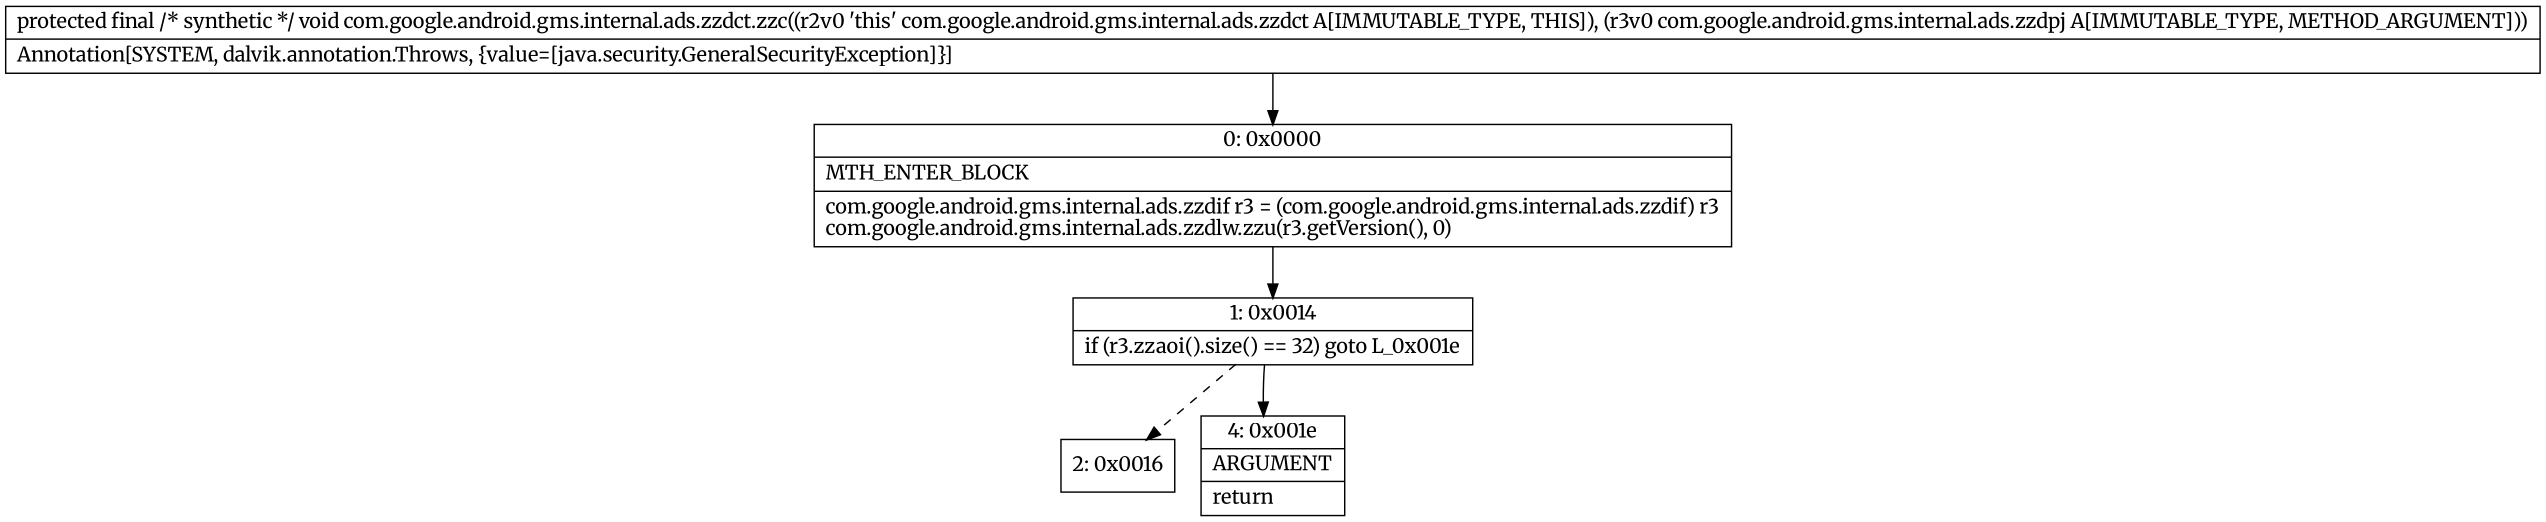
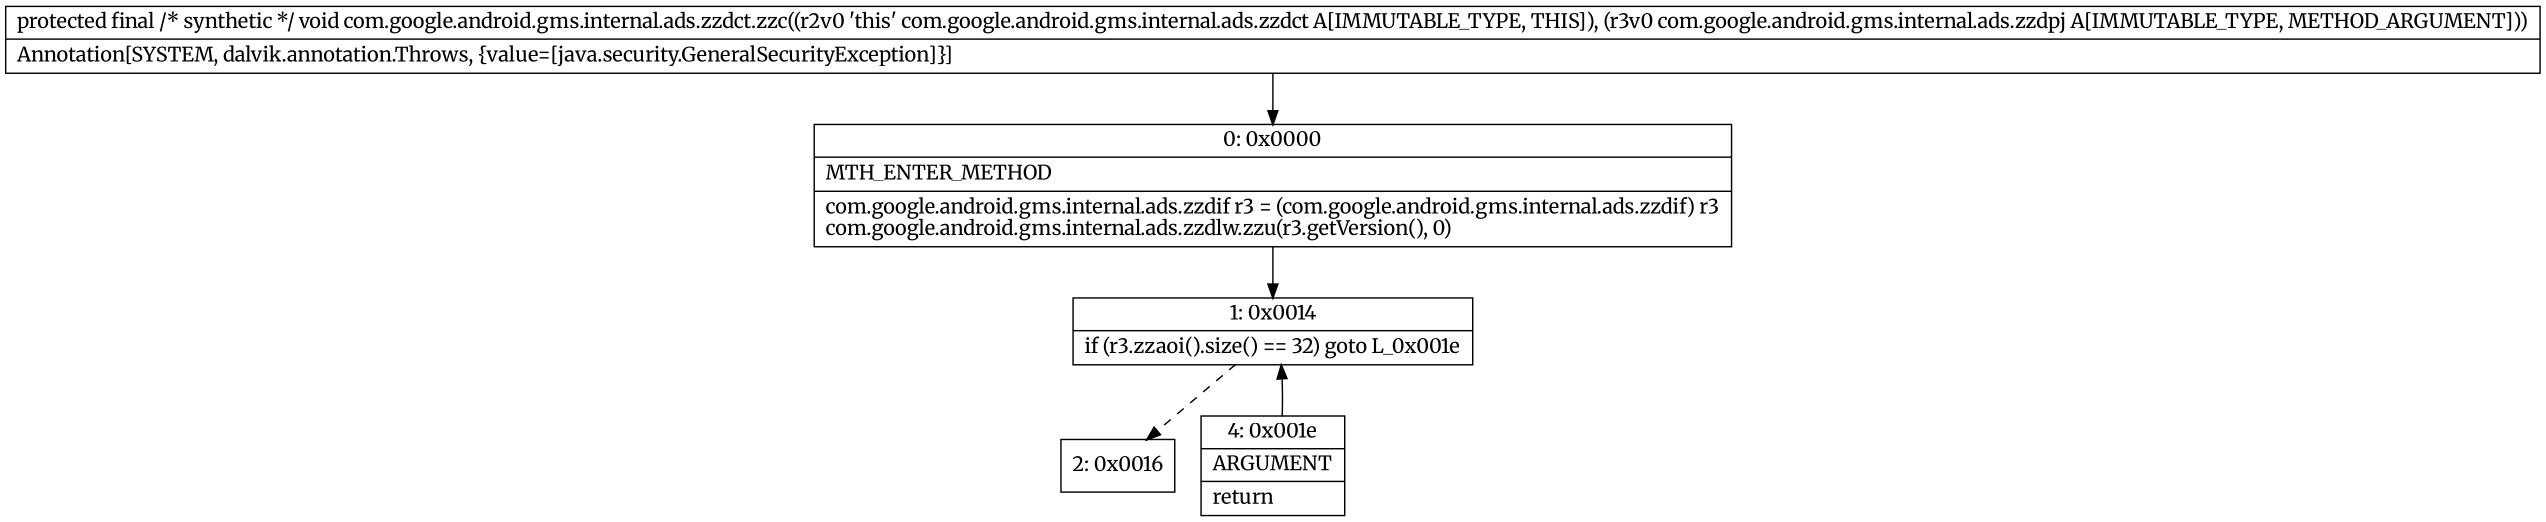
node "0: 0x0000": text "MTH_ENTER_BLOCK" -> "MTH_ENTER_METHOD"
edge "1: 0x0014" -> "4: 0x001e": reversed
